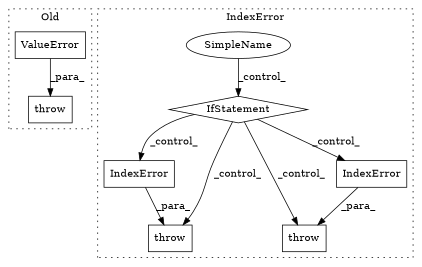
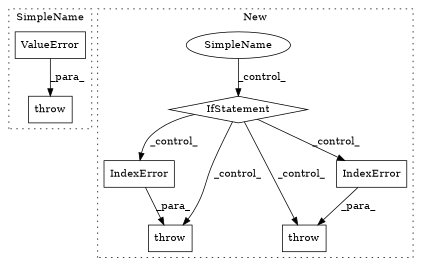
cluster "Old": label "Old" -> "SimpleName"
cluster "IndexError": label "IndexError" -> "New"
